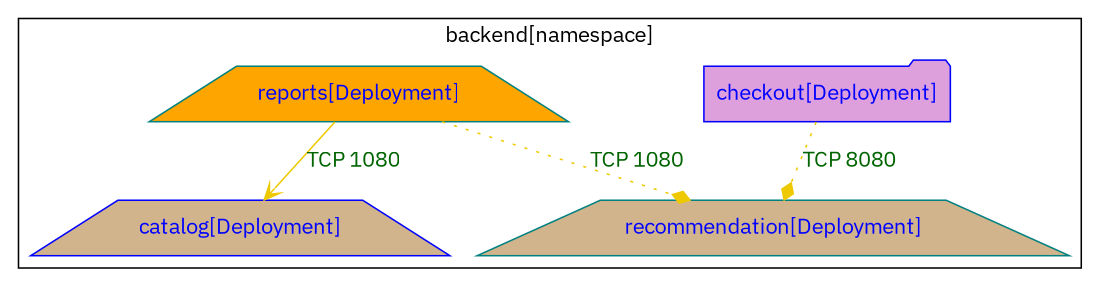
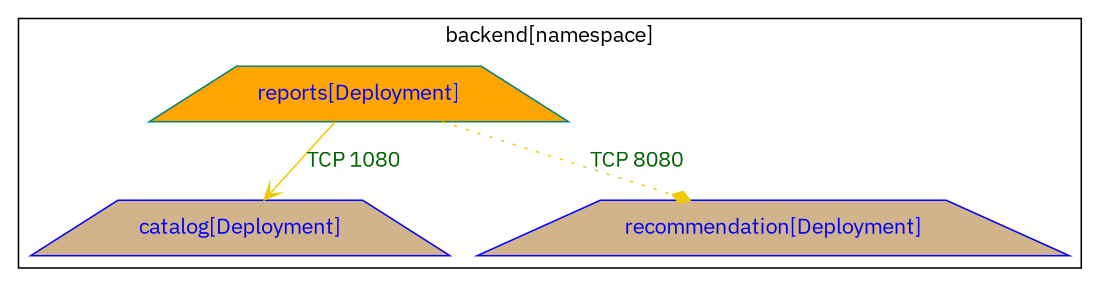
node "checkout[Deployment]": removed
edge "reports[Deployment]" -> "recommendation[Deployment]": label "TCP 1080" -> "TCP 8080"
node "recommendation[Deployment]": color teal -> blue
